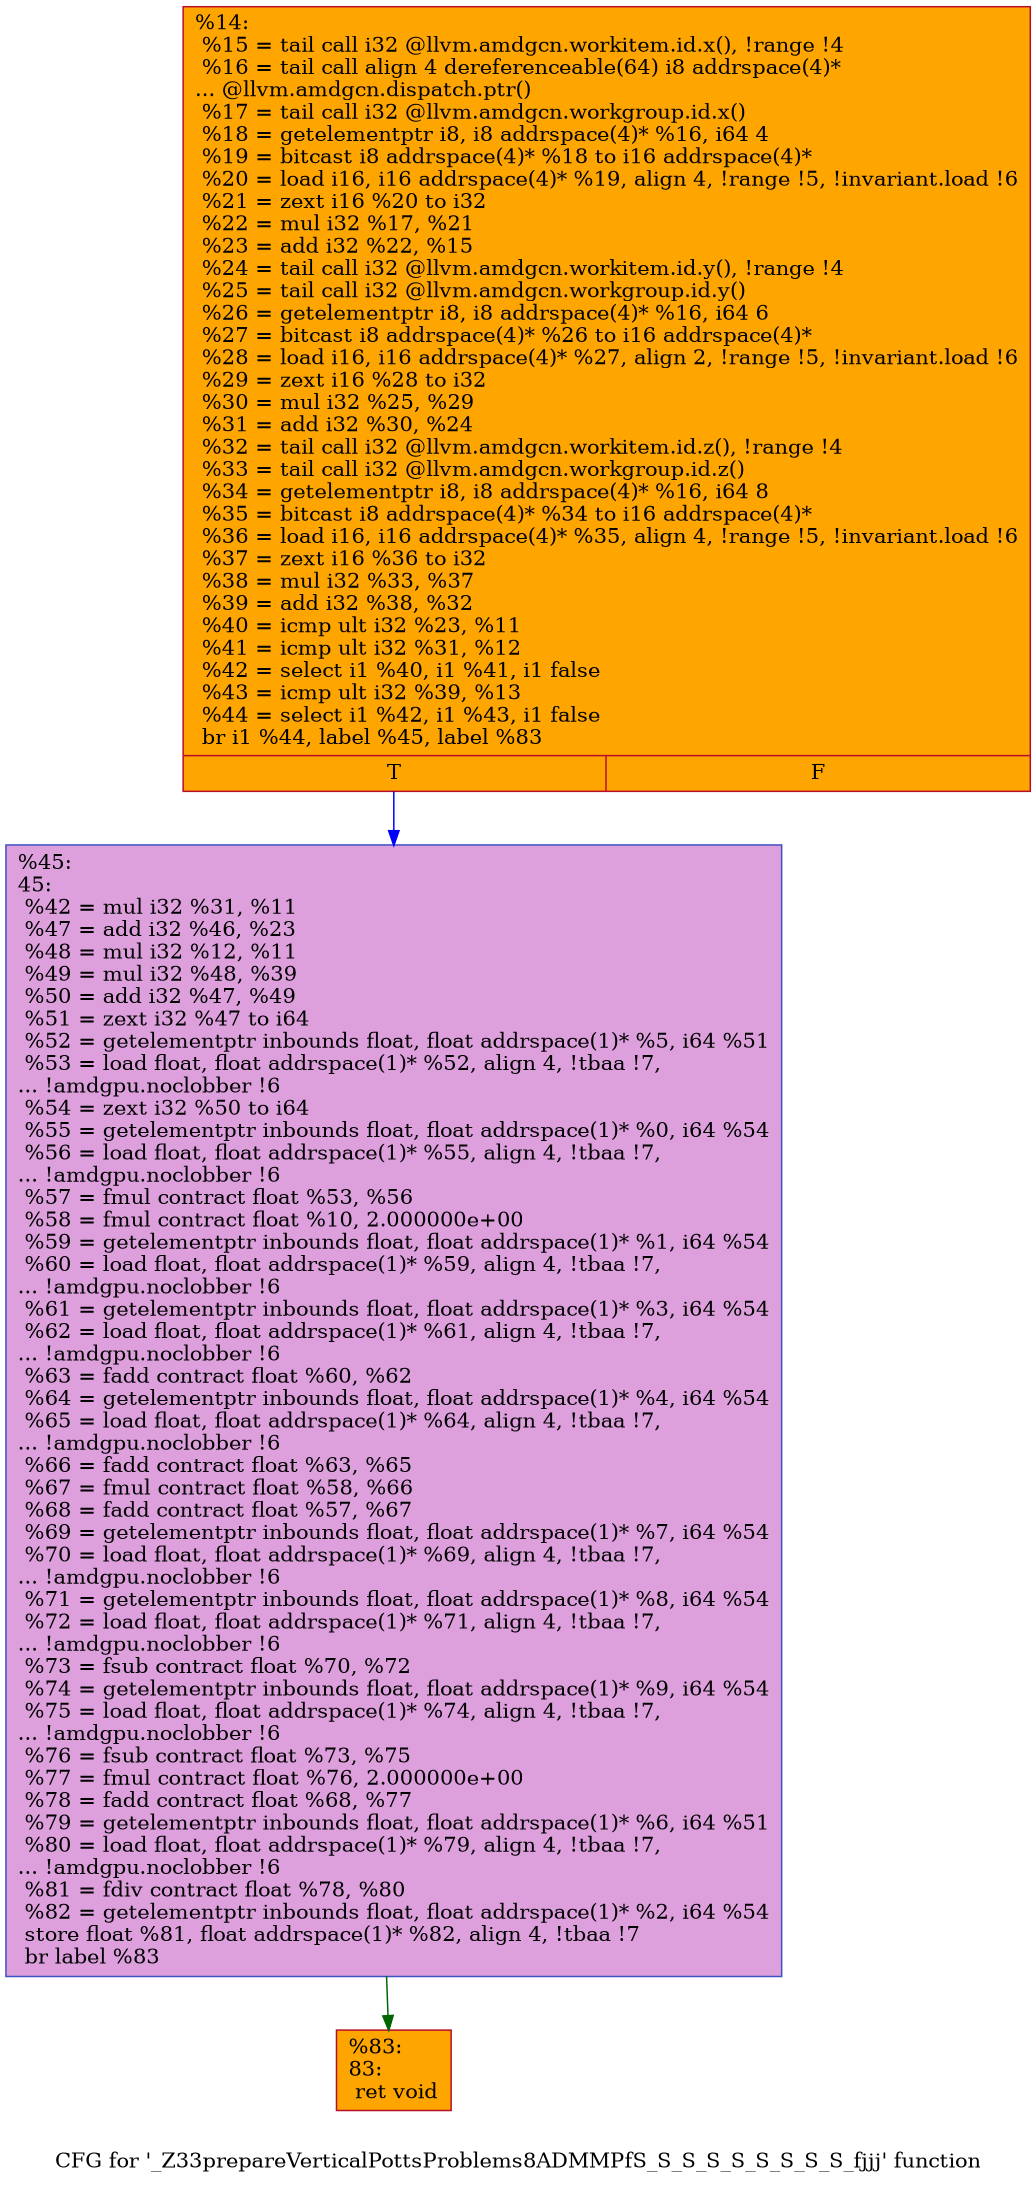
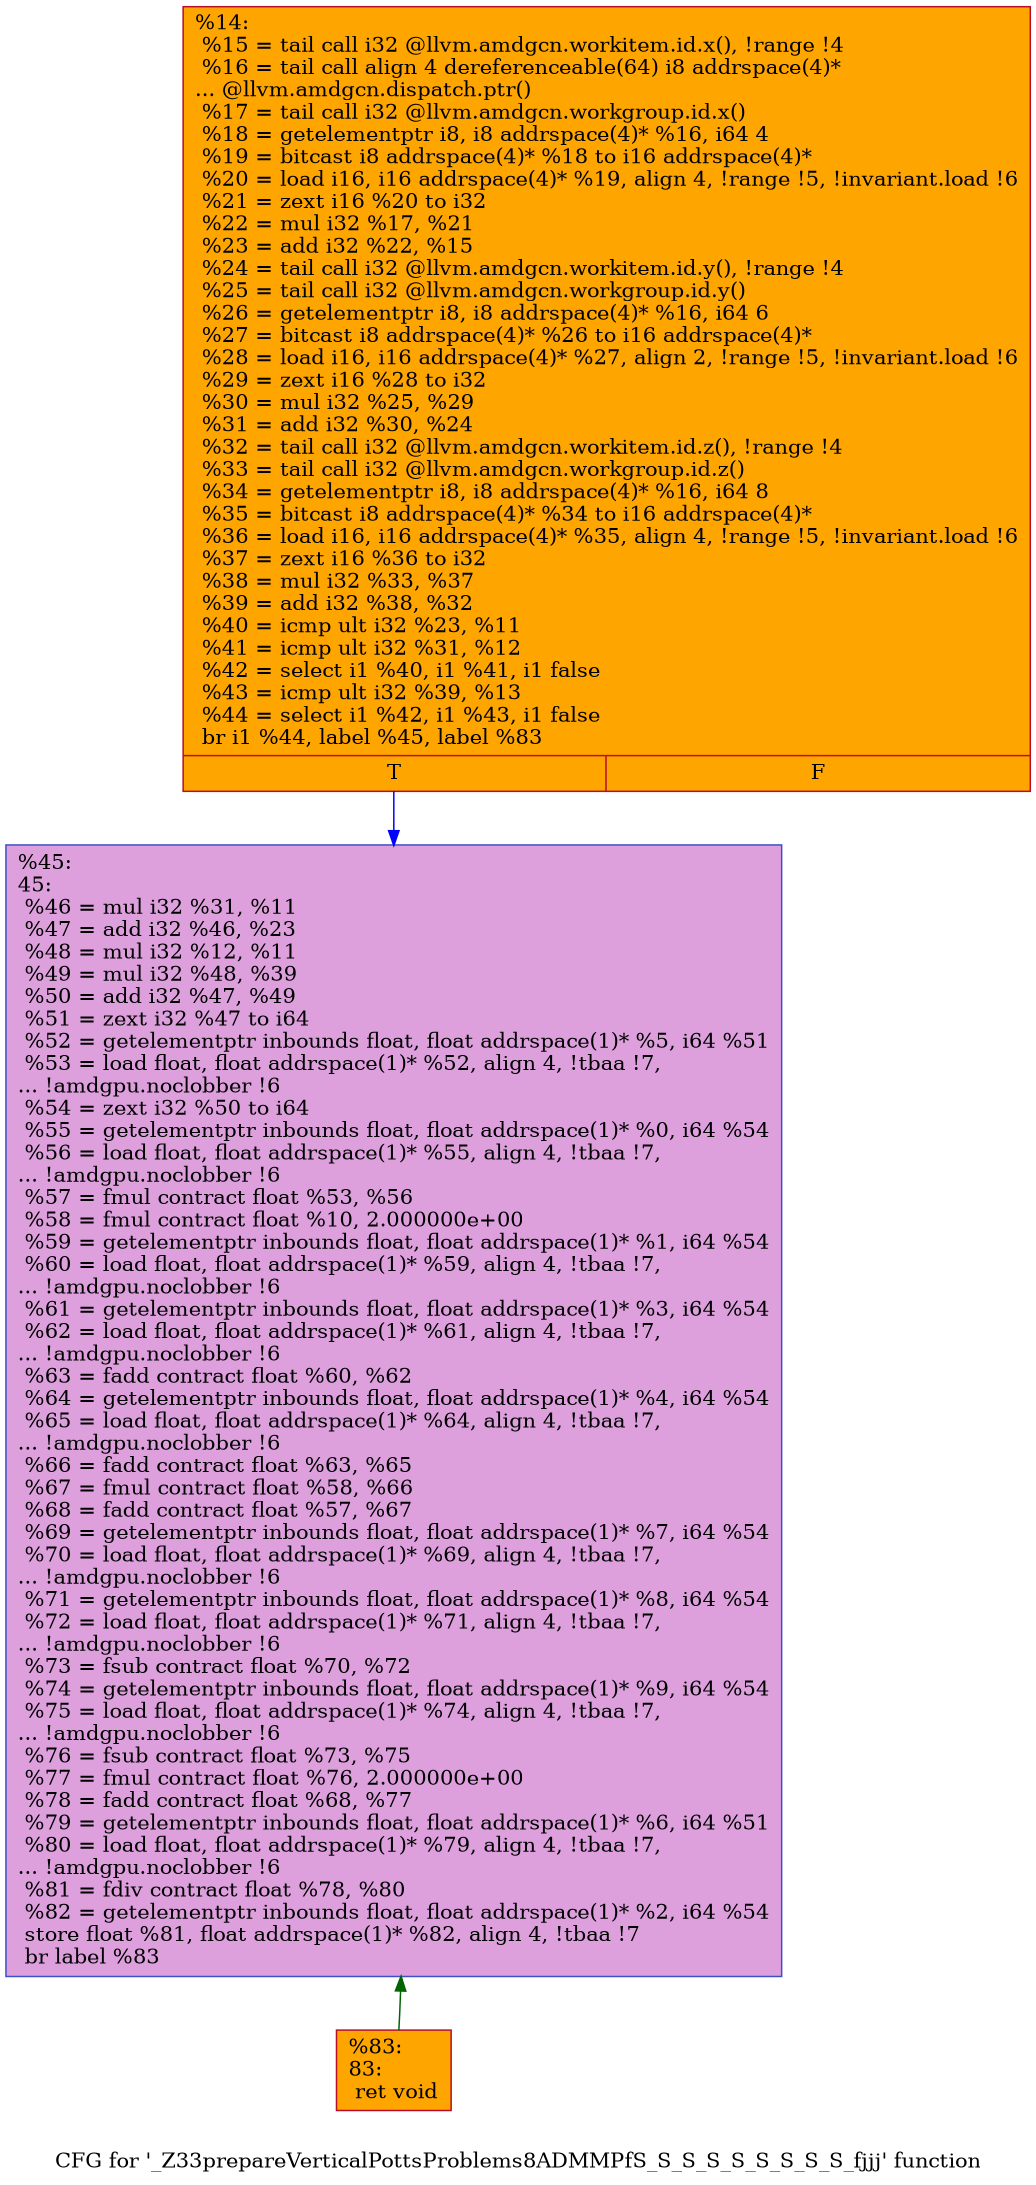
node "%45:": text "%42 = mul i32 %31, %11" -> "%46 = mul i32 %31, %11"
edge "%45:" -> "%83:": reversed
